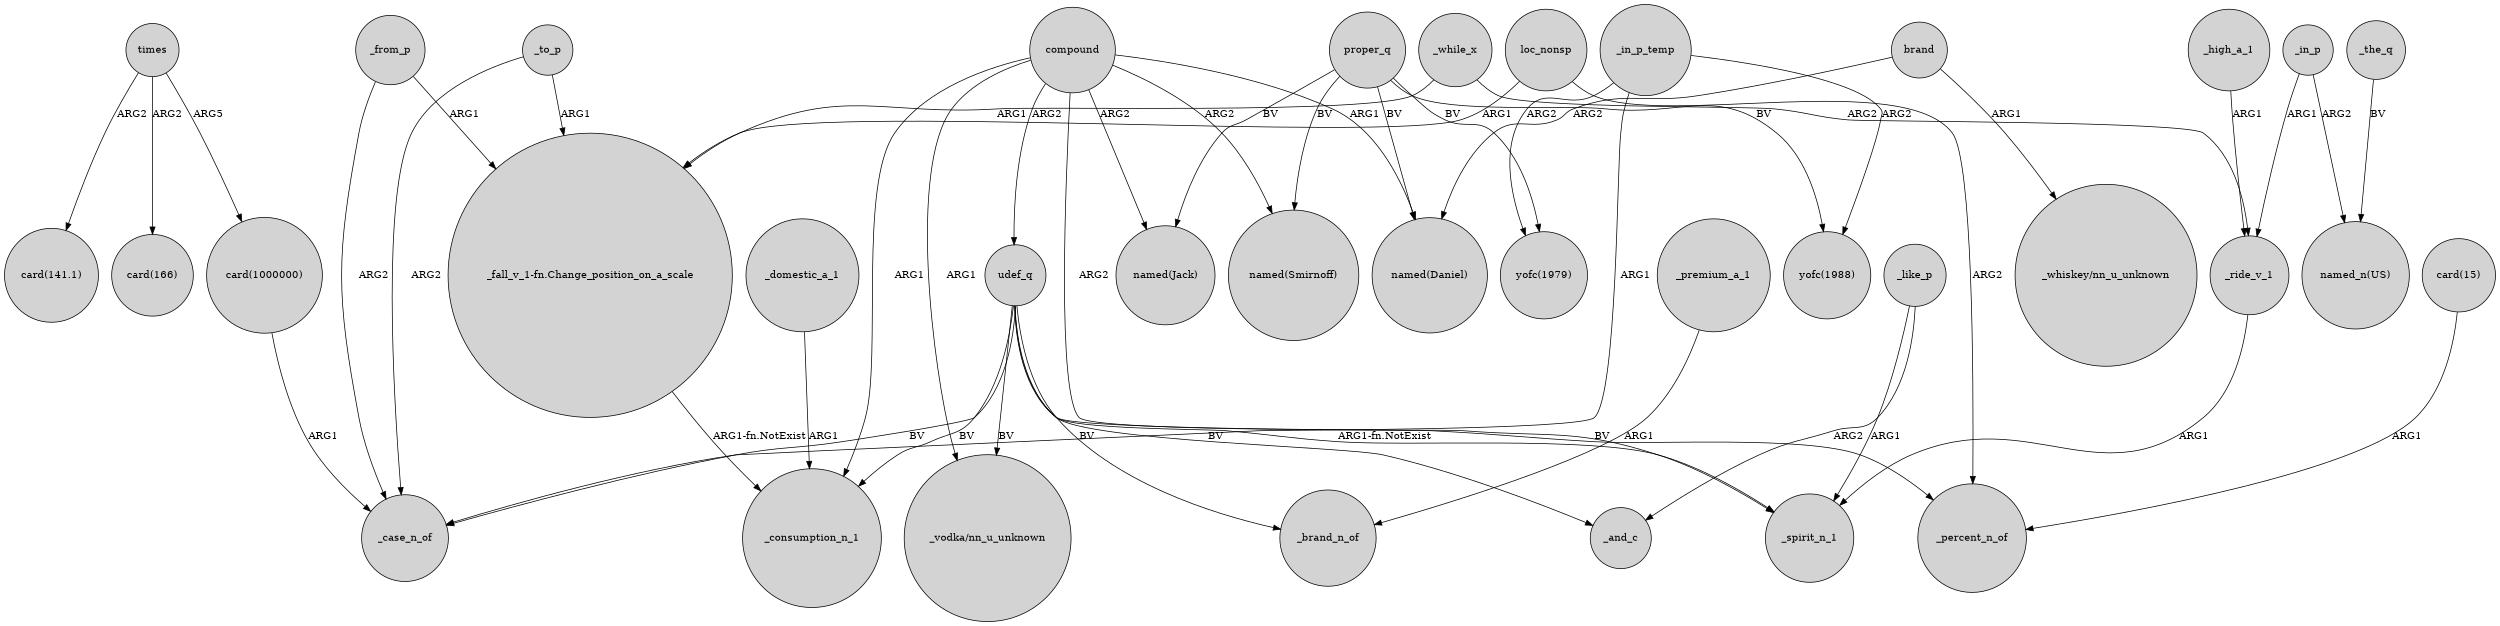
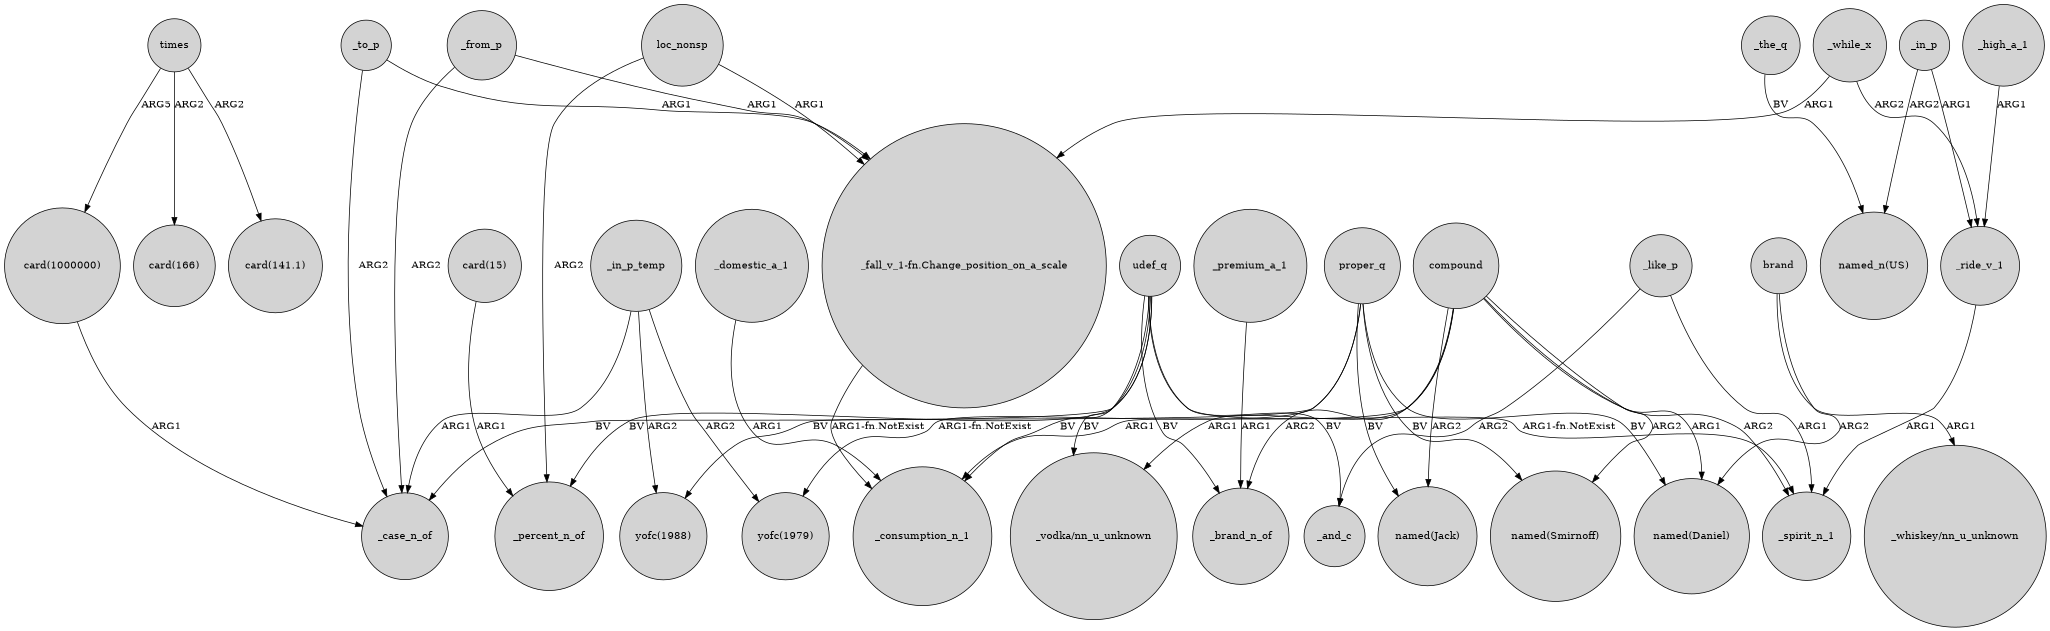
edge "proper_q" -> "yofc(1979)": label "BV" -> "ARG1-fn.NotExist"
edge "compound" -> "udef_q": now "compound" -> "_brand_n_of"
